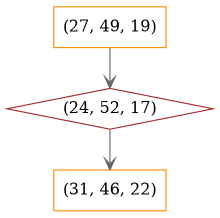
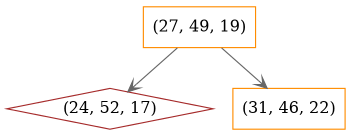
edge "(24, 52, 17)" -> "(31, 46, 22)": now "(27, 49, 19)" -> "(31, 46, 22)"
